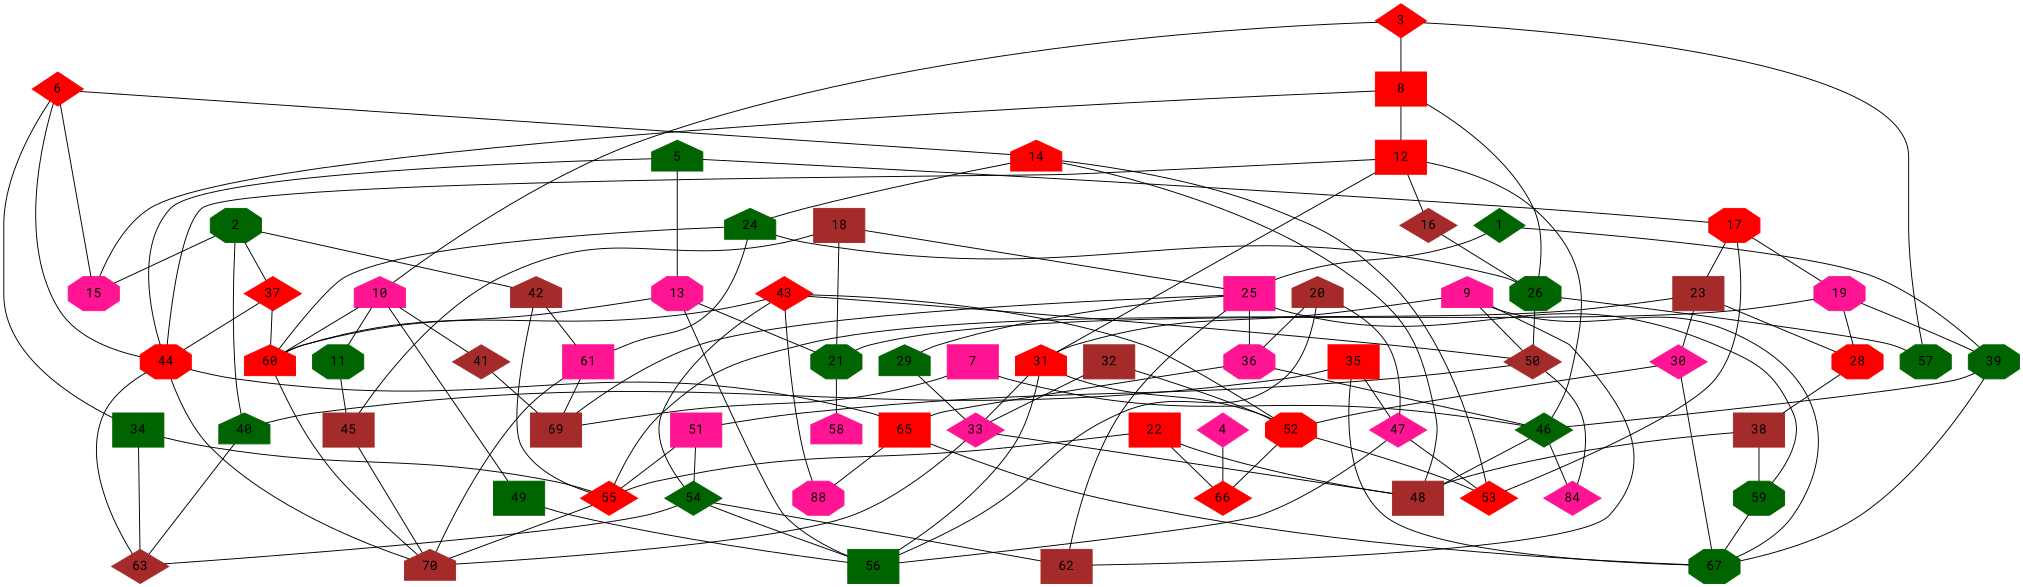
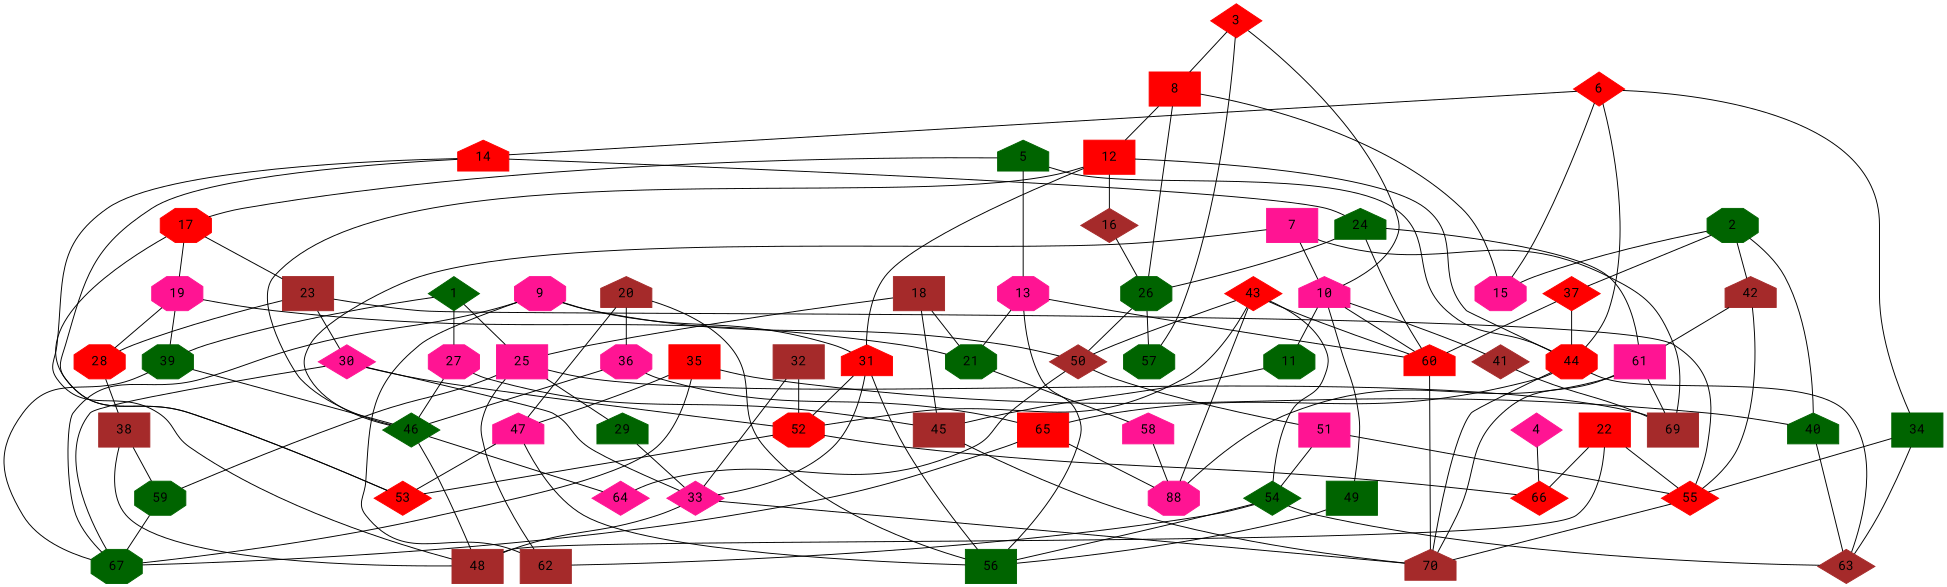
edge "7" -- "10": added
node "9": shape house -> octagon
edge "25" -- "36": removed
node "27": added
edge "30" -- "33": added
edge "61" -- "88": added
node "47": shape diamond -> house
edge "58" -- "88": added
node "84": label "84" -> "64"
